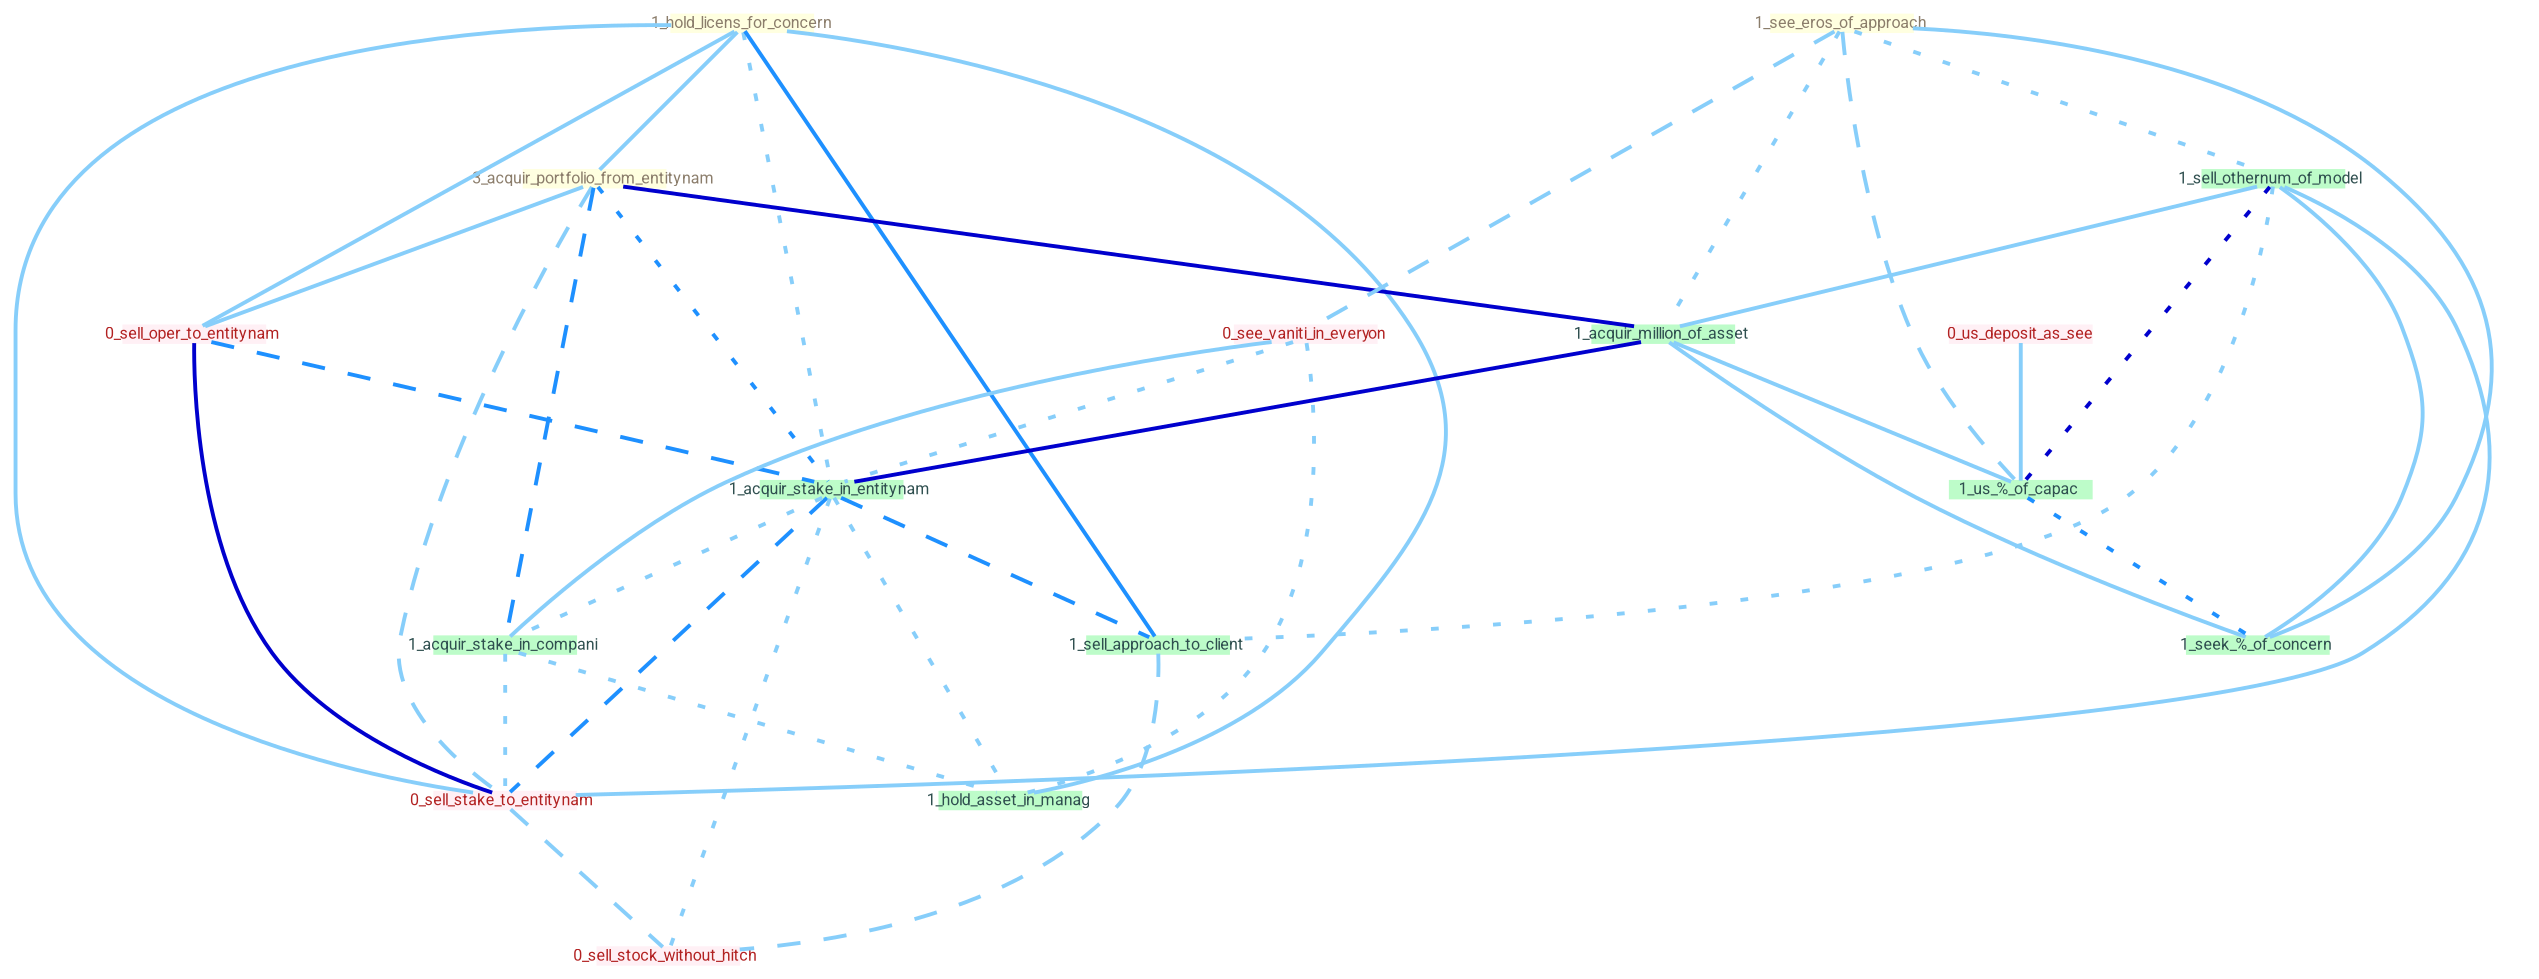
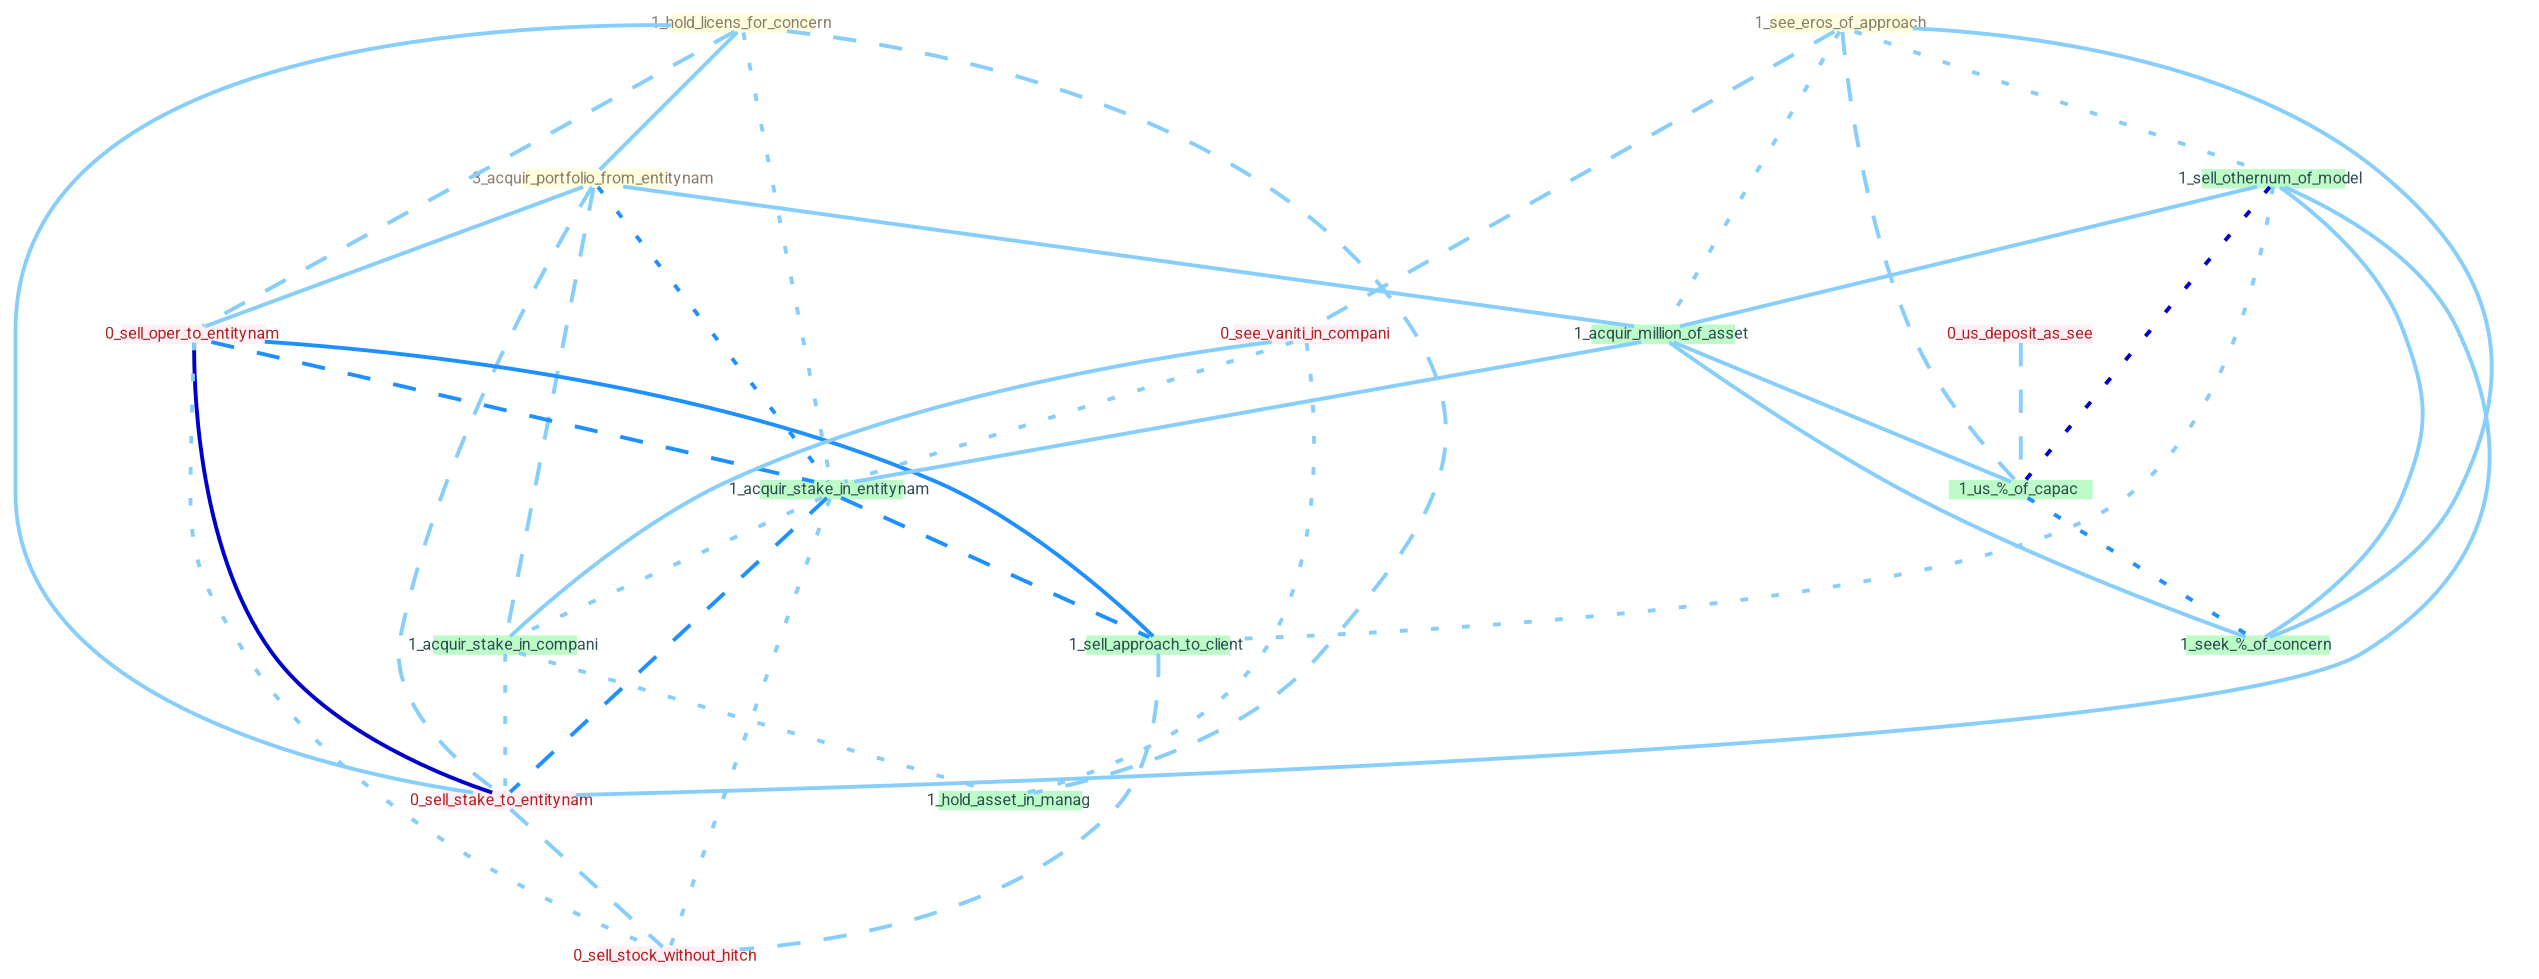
edge "1_hold_licens_for_concern" -- "0_sell_oper_to_entitynam": style solid -> dashed
edge "3_acquir_portfolio_from_entitynam" -- "1_acquir_million_of_asset": color #0000cd -> #87cefa
edge "1_hold_licens_for_concern" -- "1_hold_asset_in_manag": style solid -> dashed
edge "1_hold_licens_for_concern" -- "1_sell_approach_to_client": now "0_sell_oper_to_entitynam" -- "1_sell_approach_to_client"
node "0_see_vaniti_in_everyon": label "0_see_vaniti_in_everyon" -> "0_see_vaniti_in_compani"
edge "3_acquir_portfolio_from_entitynam" -- "1_acquir_stake_in_compani": color #1e90ff -> #87cefa
edge "1_acquir_million_of_asset" -- "1_acquir_stake_in_entitynam": color #0000cd -> #87cefa
edge "0_us_deposit_as_see" -- "1_us_%_of_capac": style solid -> dashed
edge "1_acquir_stake_in_entitynam" -- "1_hold_asset_in_manag": removed
edge "0_sell_oper_to_entitynam" -- "0_sell_stock_without_hitch": added
